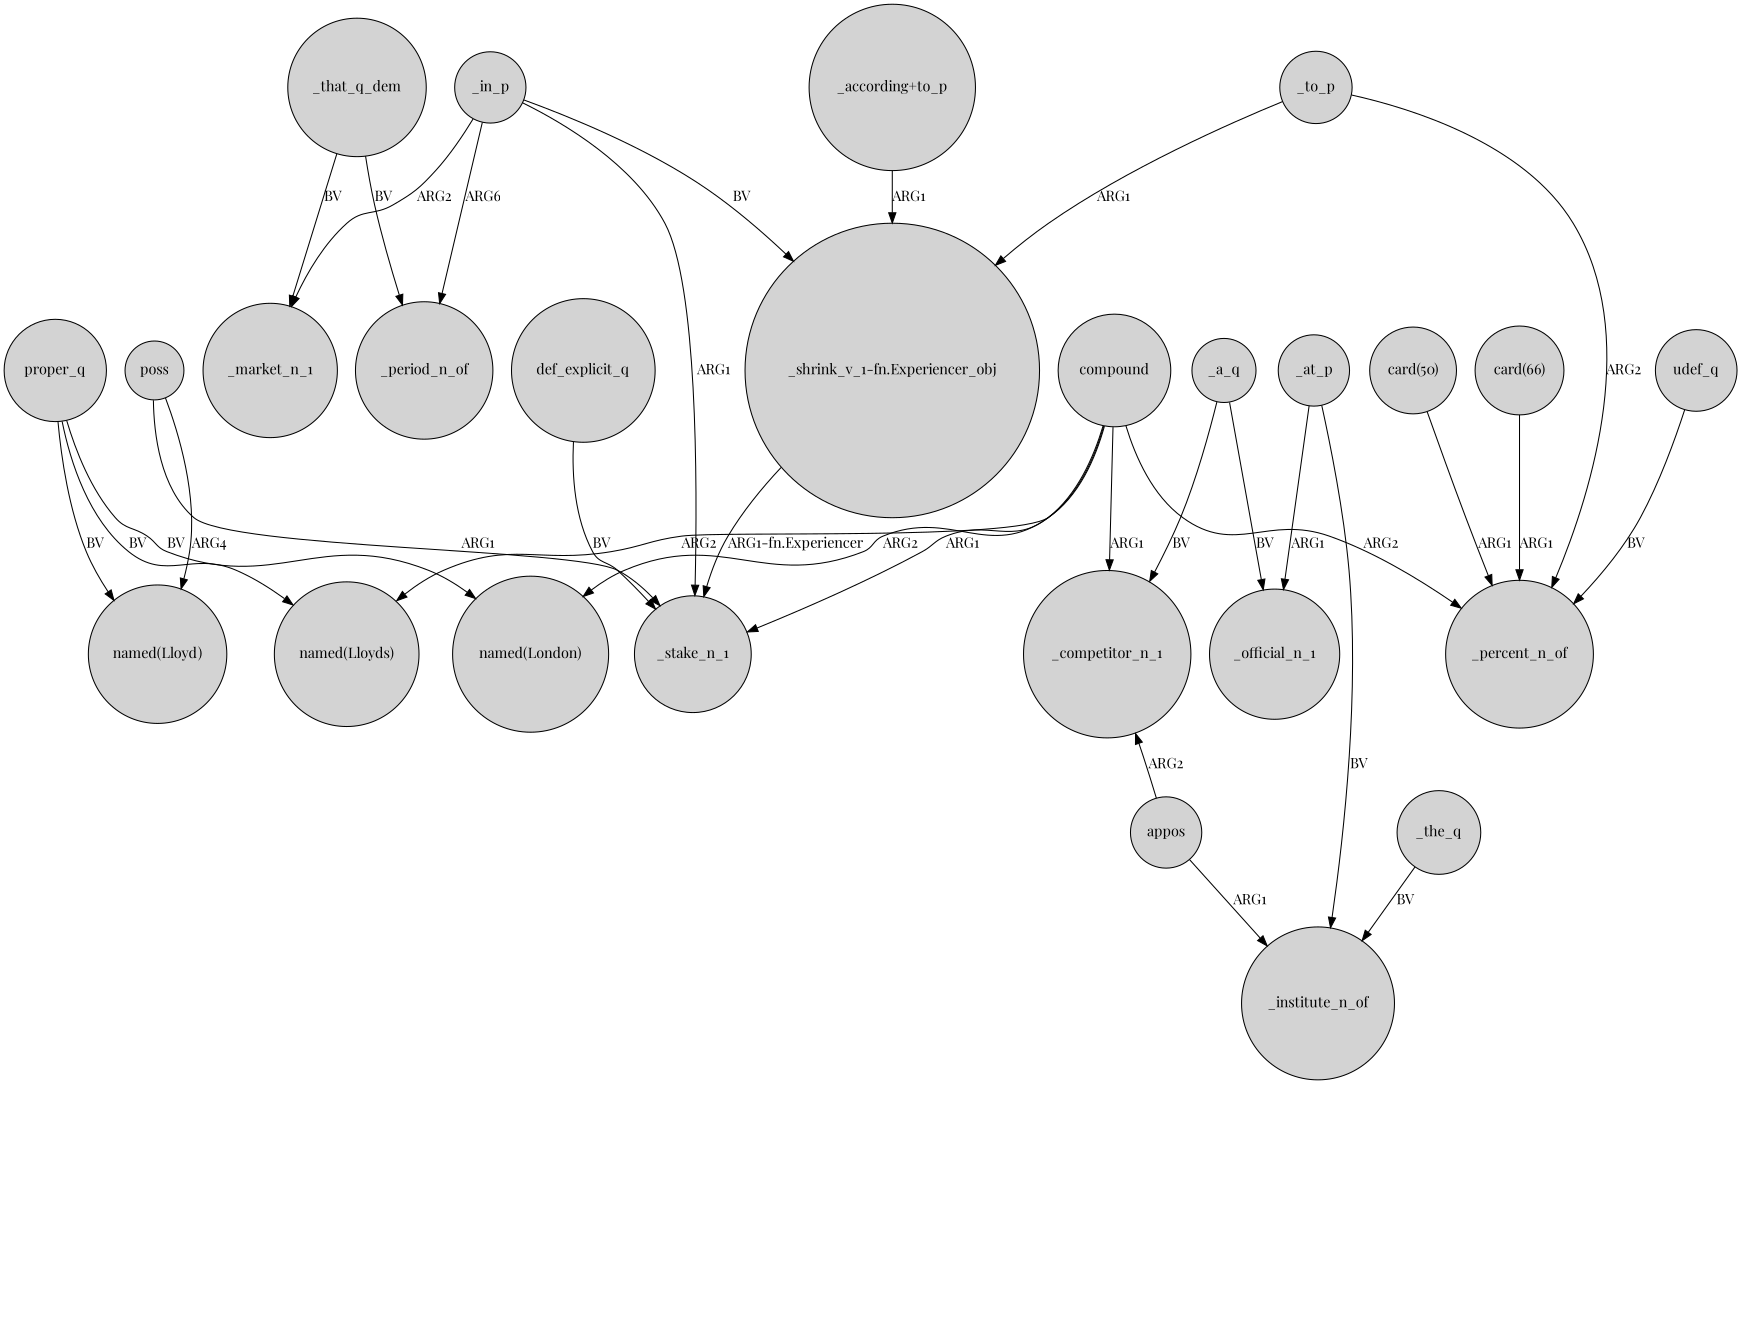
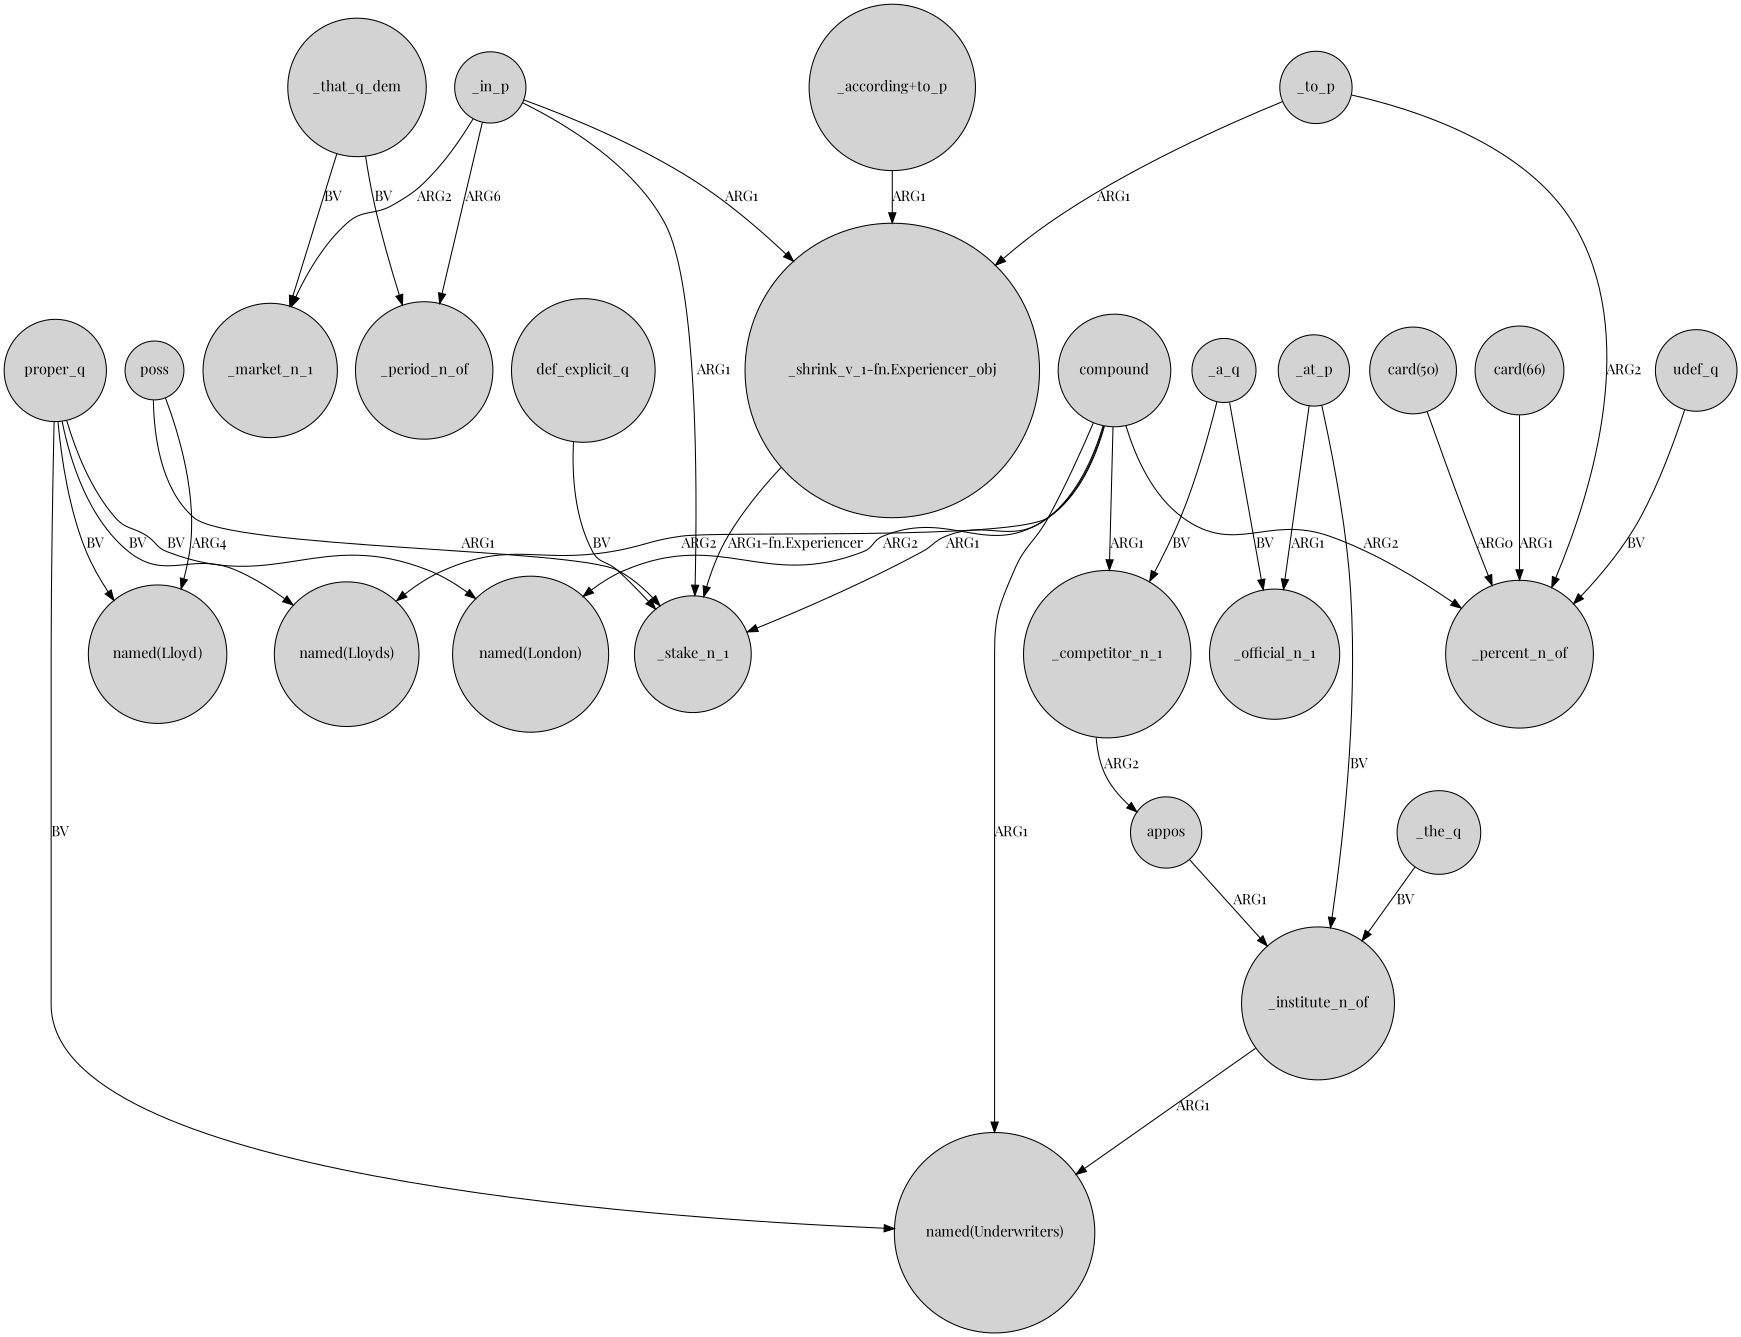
edge "_in_p" -> "_shrink_v_1-fn.Experiencer_obj": label "BV" -> "ARG1"
edge "card(50)" -> "_percent_n_of": label "ARG1" -> "ARG0"
edge "appos" -> "_competitor_n_1": reversed
node "named(Underwriters)": added
